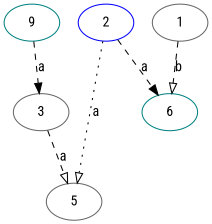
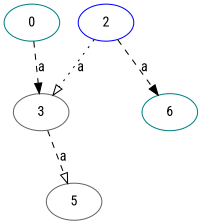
node "9": label "9" -> "0"
node "1": removed
edge "2" -> "5": now "2" -> "3"
